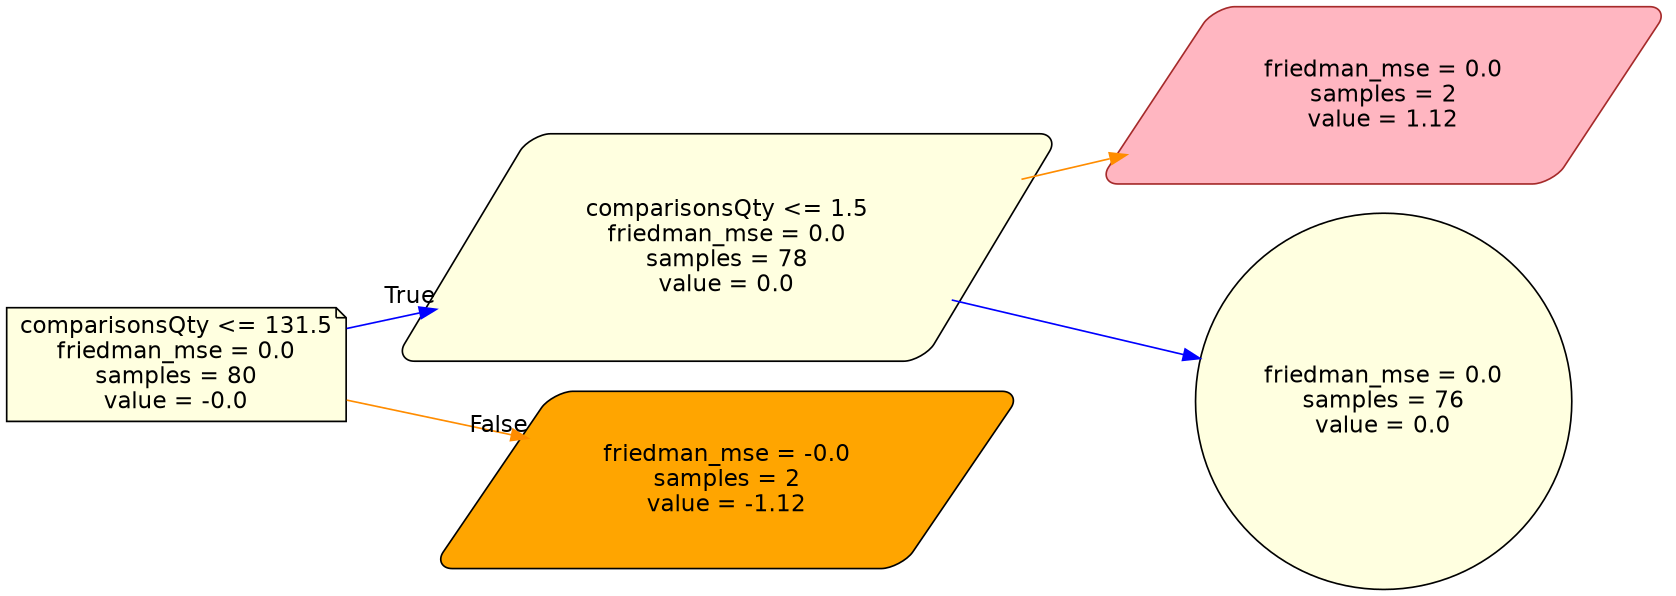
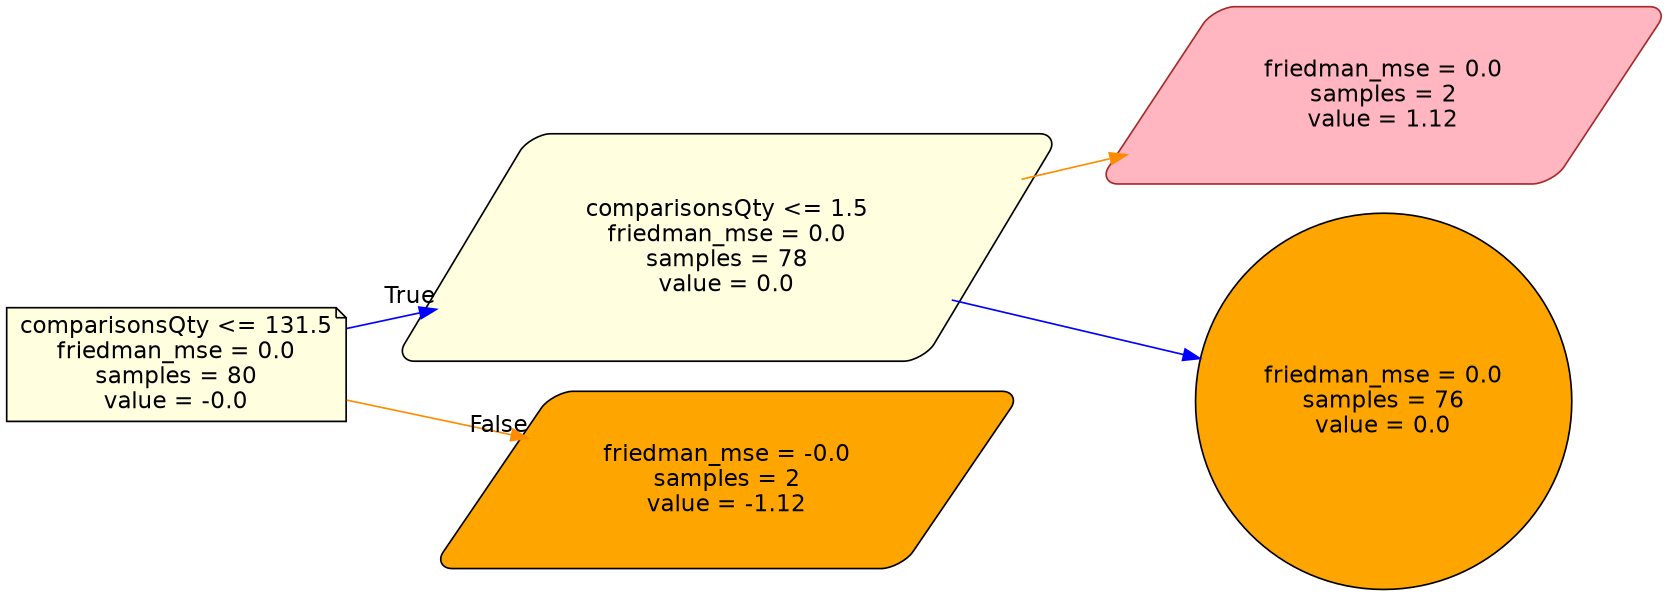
node "friedman_mse = 0.0 samples = 76 value = 0.0": fillcolor lightyellow -> orange
